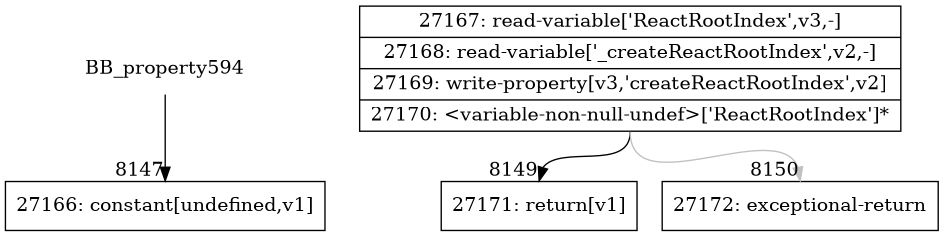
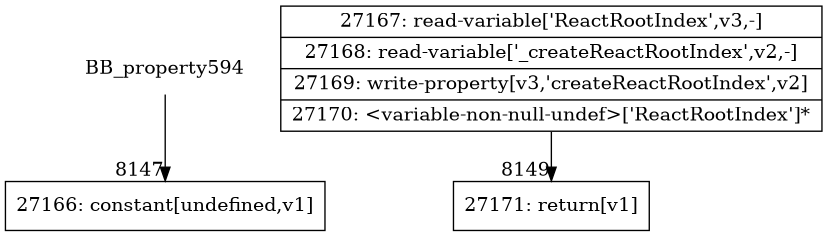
node "27172: exceptional-return": removed
